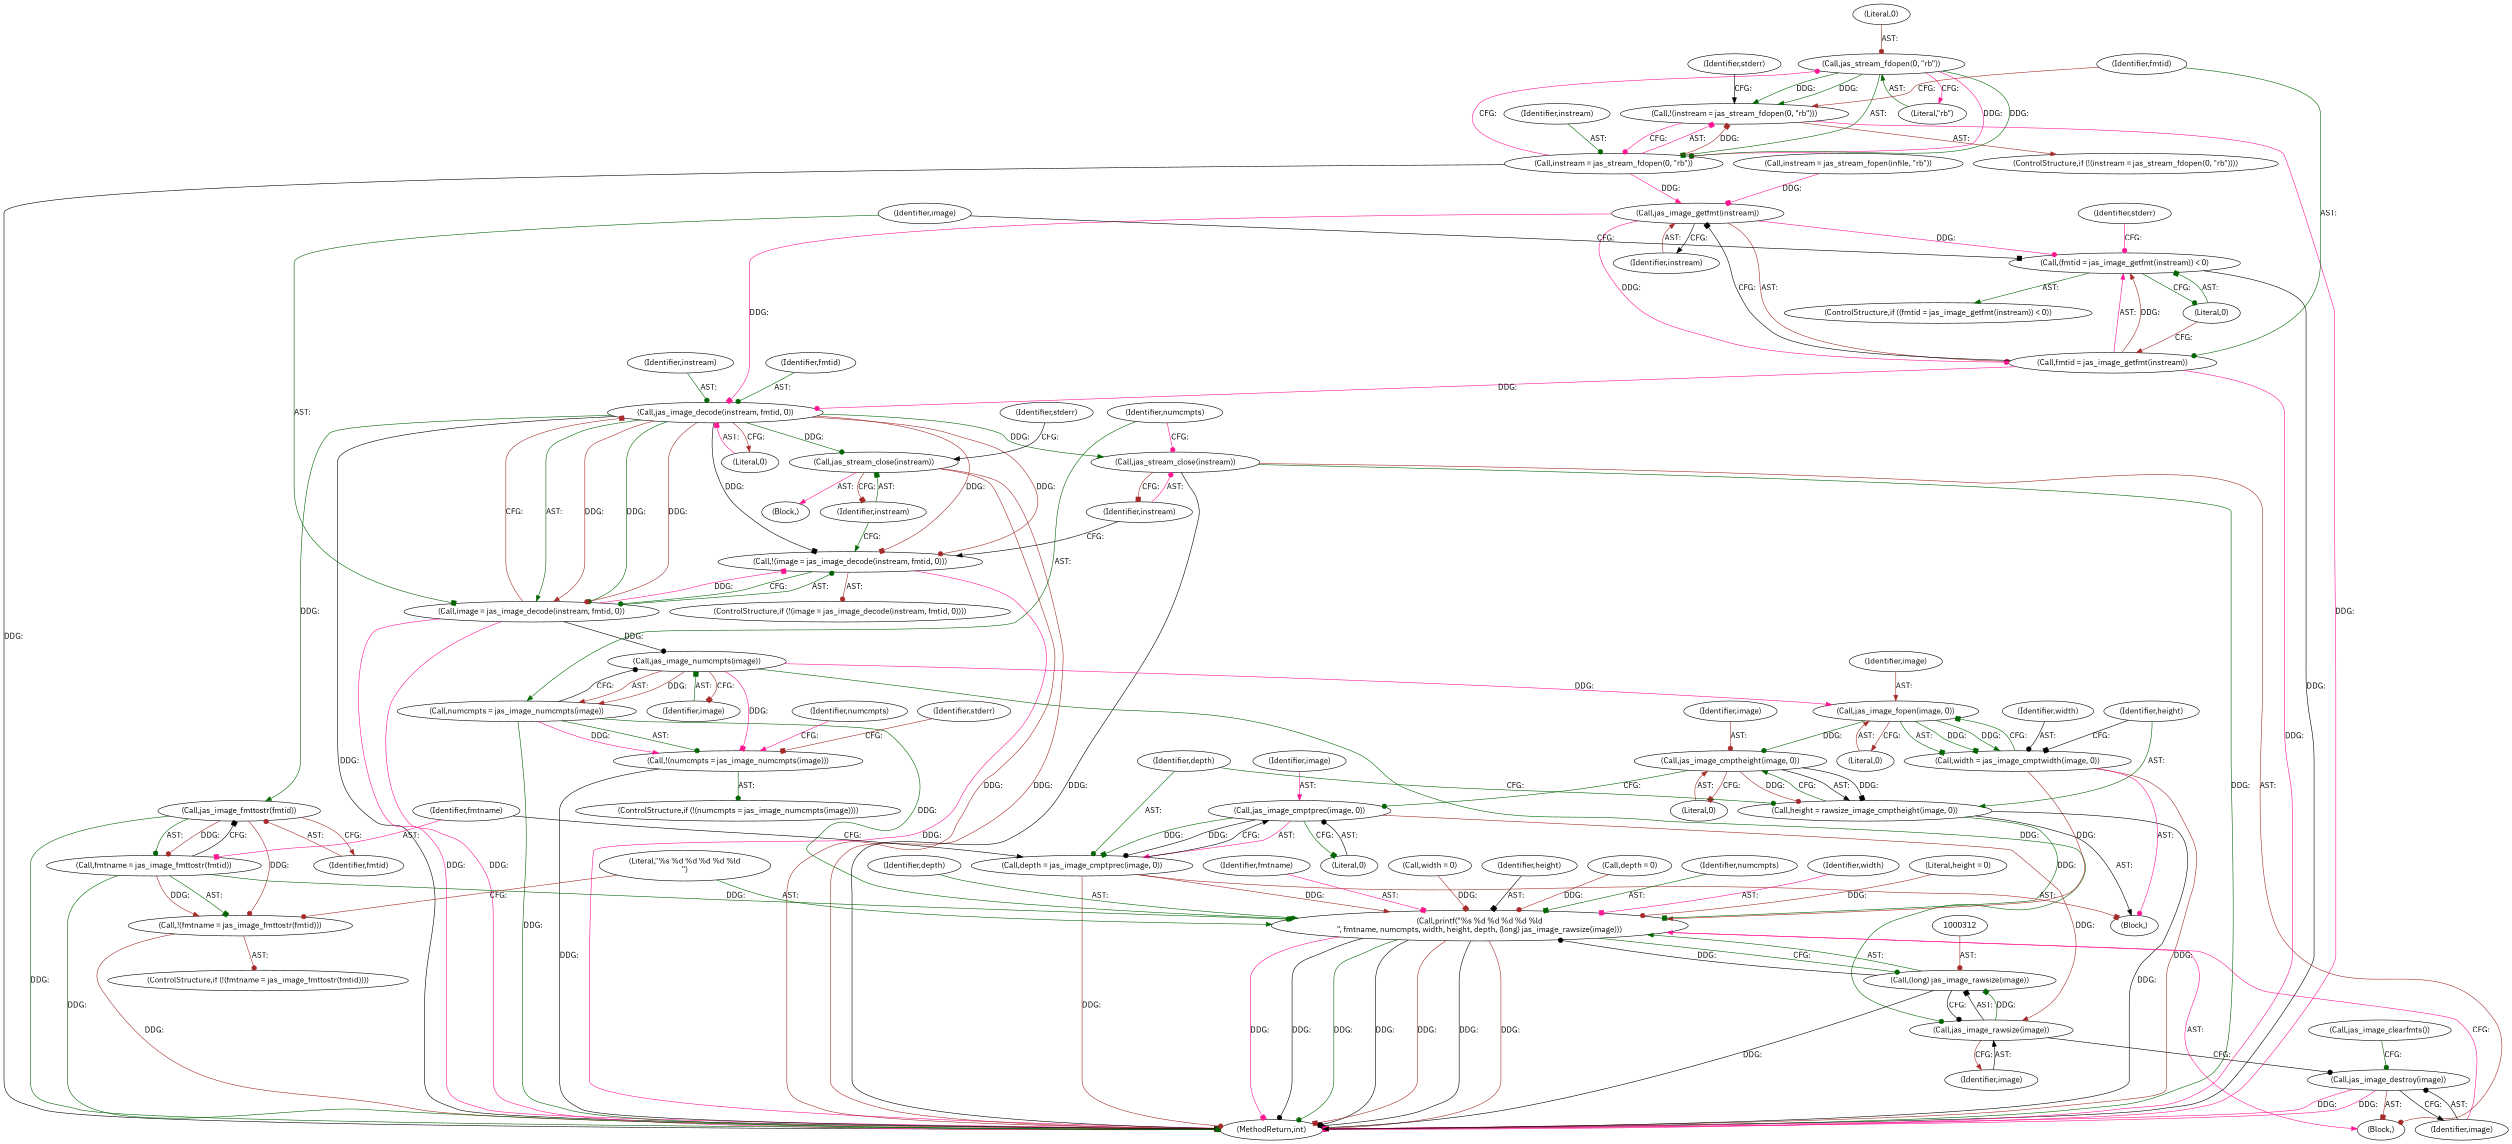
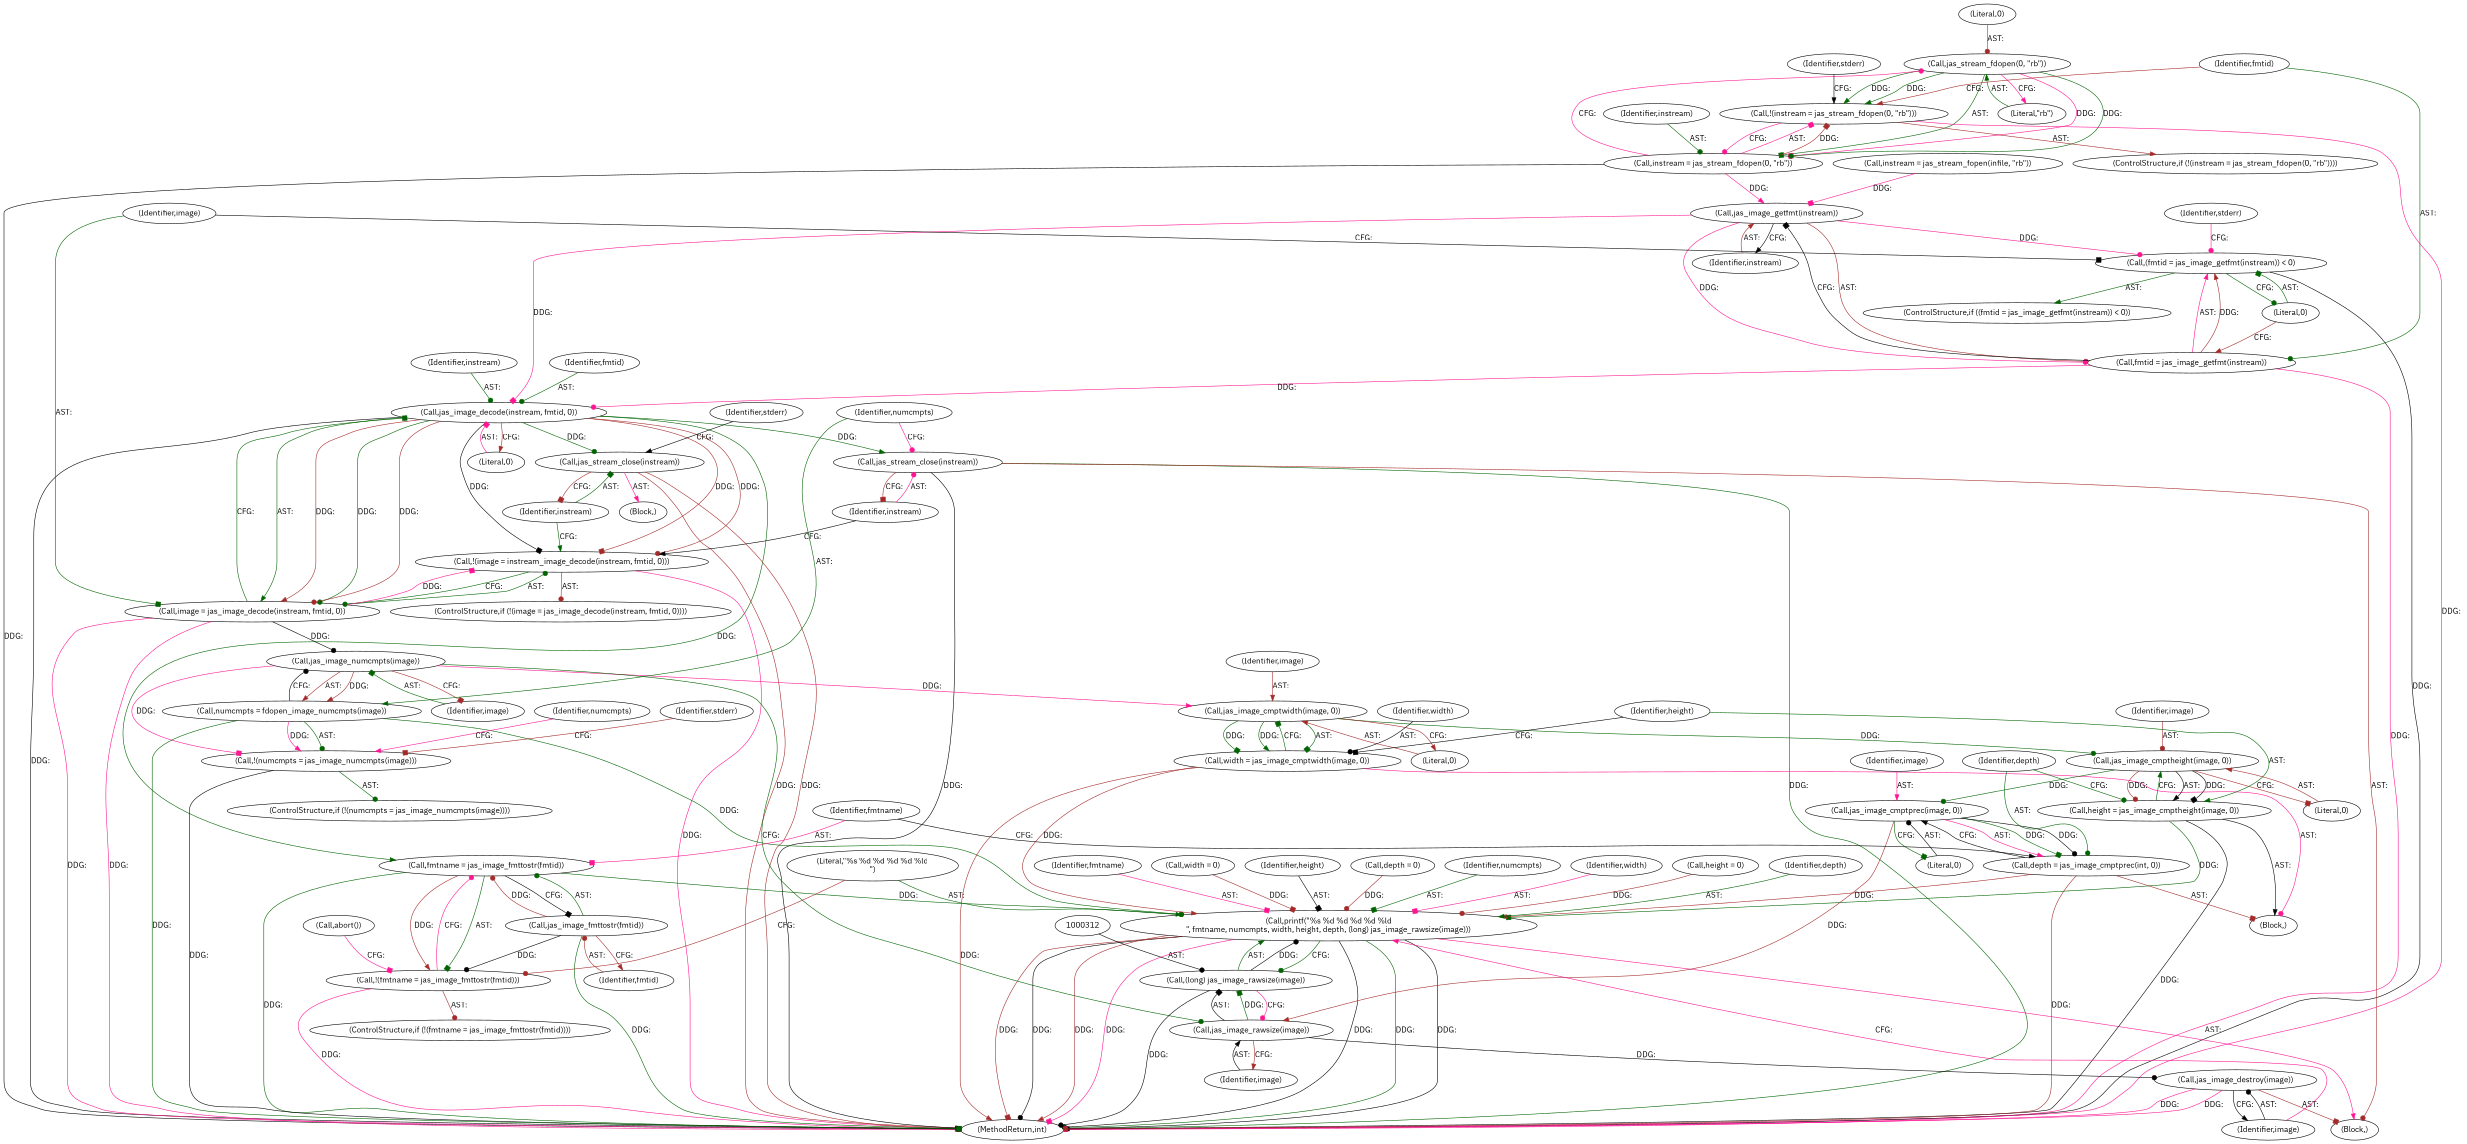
edge "(Call,image = jas_image_decode(instream, fmtid, 0))" -> "(Call,jas_image_decode(instream, fmtid, 0))": color brown -> darkgreen
edge "(Call,jas_image_decode(instream, fmtid, 0))" -> "(Call,jas_image_fmttostr(fmtid))": now "(Call,jas_image_decode(instream, fmtid, 0))" -> "(Call,fmtname = jas_image_fmttostr(fmtid))"
node "(Call,!(image = jas_image_decode(instream, fmtid, 0)))": label "(Call,!(image = jas_image_decode(instream, fmtid, 0)))" -> "(Call,!(image = instream_image_decode(instream, fmtid, 0)))"
node "(Call,numcmpts = jas_image_numcmpts(image))": label "(Call,numcmpts = jas_image_numcmpts(image))" -> "(Call,numcmpts = fdopen_image_numcmpts(image))"
node "(Call,jas_image_fopen(image, 0))": label "(Call,jas_image_fopen(image, 0))" -> "(Call,jas_image_cmptwidth(image, 0))"
edge "(Call,jas_image_cmptheight(image, 0))" -> "(Call,jas_image_cmptprec(image, 0))": label "CFG: " -> "DDG: "
node "(Call,height = rawsize_image_cmptheight(image, 0))": label "(Call,height = rawsize_image_cmptheight(image, 0))" -> "(Call,height = jas_image_cmptheight(image, 0))"
edge "(Call,jas_image_numcmpts(image))" -> "(Call,jas_image_rawsize(image))": label "DDG: " -> "CFG: "
edge "(Call,jas_image_fmttostr(fmtid))" -> "(Call,!(fmtname = jas_image_fmttostr(fmtid)))": color brown -> black
node "(Call,depth = jas_image_cmptprec(image, 0))": label "(Call,depth = jas_image_cmptprec(image, 0))" -> "(Call,depth = jas_image_cmptprec(int, 0))"
node "(Literal,height = 0)": label "(Literal,height = 0)" -> "(Call,height = 0)"
edge "(Call,!(fmtname = jas_image_fmttostr(fmtid)))" -> "(Call,fmtname = jas_image_fmttostr(fmtid))": added, label "CFG:"
node "(Call,abort())": added
edge "1000312" -> "(Call,(long) jas_image_rawsize(image))": color brown -> black
edge "(Call,(long) jas_image_rawsize(image))" -> "(Call,jas_image_rawsize(image))": color black -> deeppink
node "(Call,jas_image_clearfmts())": removed
edge "(Call,jas_image_rawsize(image))" -> "(Call,jas_image_destroy(image))": label "CFG: " -> "DDG: "
edge "(Call,!(fmtname = jas_image_fmttostr(fmtid)))" -> "(MethodReturn,int)": color brown -> deeppink
